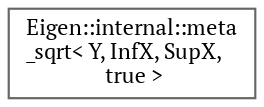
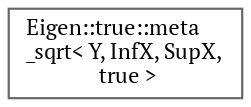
node "Eigen::internal::meta _sqrt< Y, InfX, SupX, true >": label "Eigen::internal::meta _sqrt< Y, InfX, SupX, true >" -> "Eigen::true::meta _sqrt< Y, InfX, SupX, true >"
